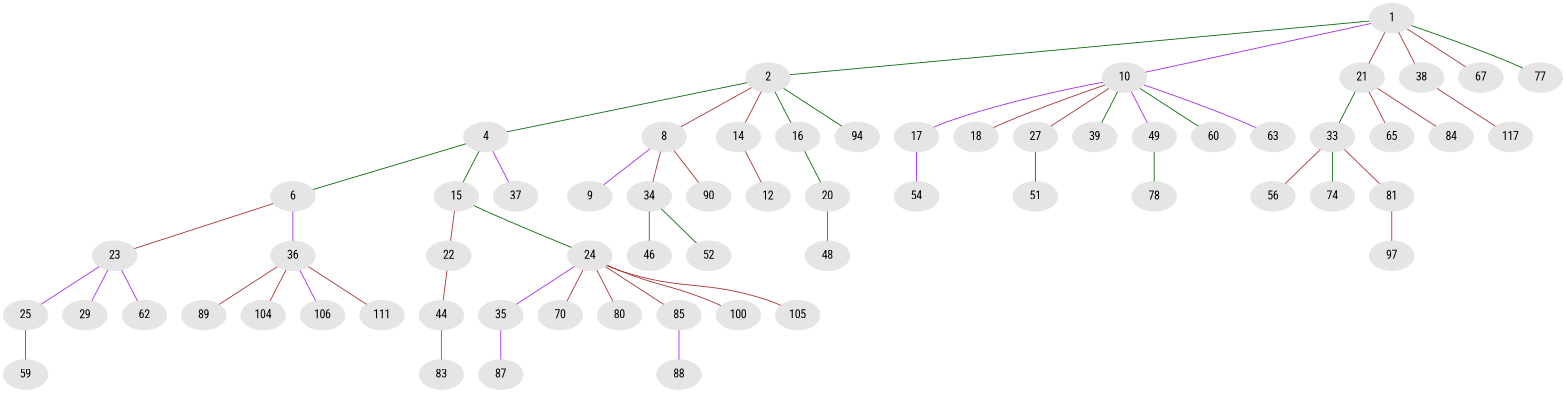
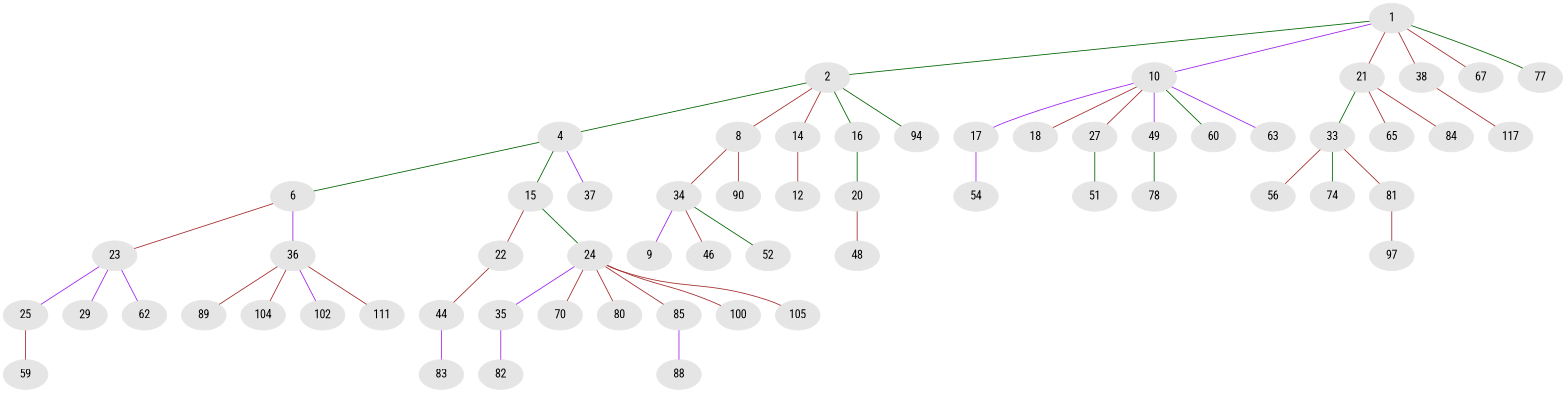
node "39": removed
edge "8" -- "9": now "34" -- "9"
node "106": label "106" -> "102"
node "87": label "87" -> "82"
